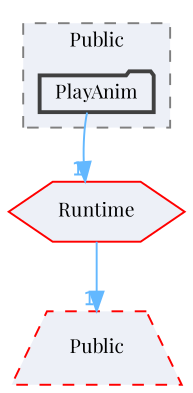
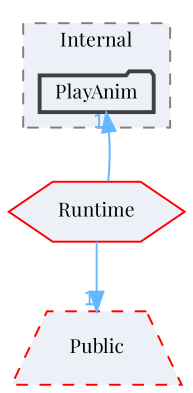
cluster "Public": label "Public" -> "Internal"
edge "PlayAnim" -> "Runtime": reversed
